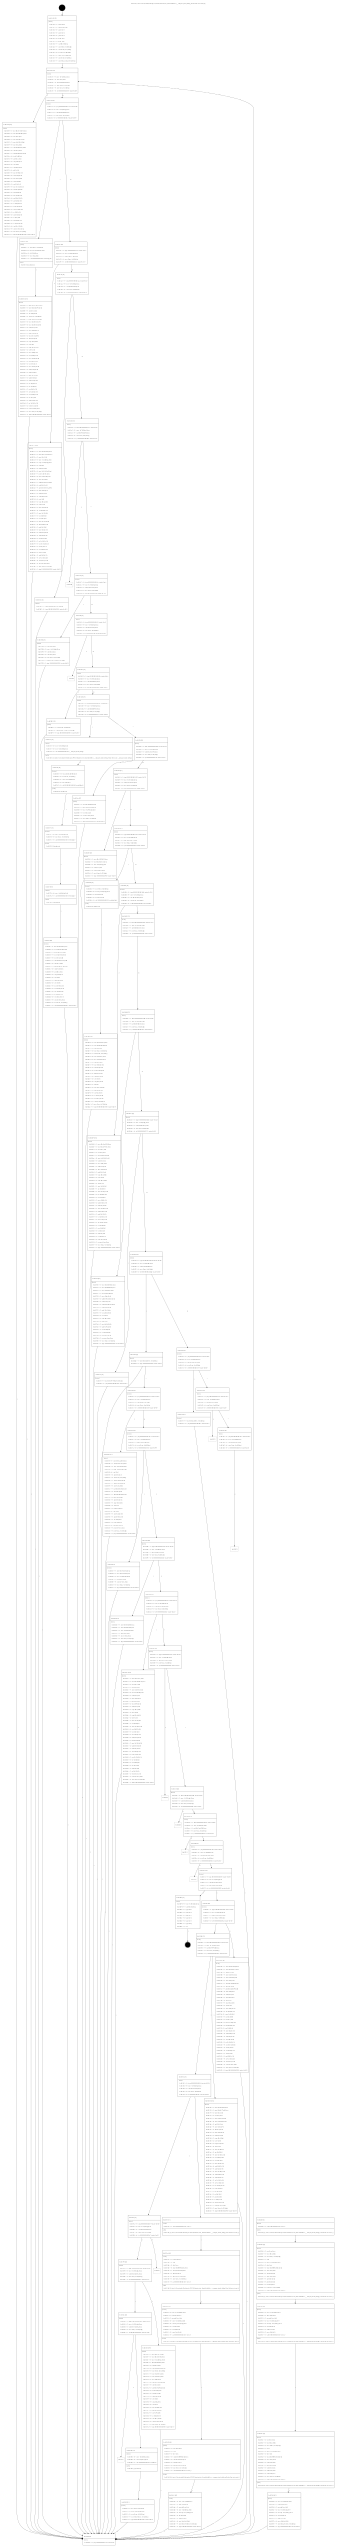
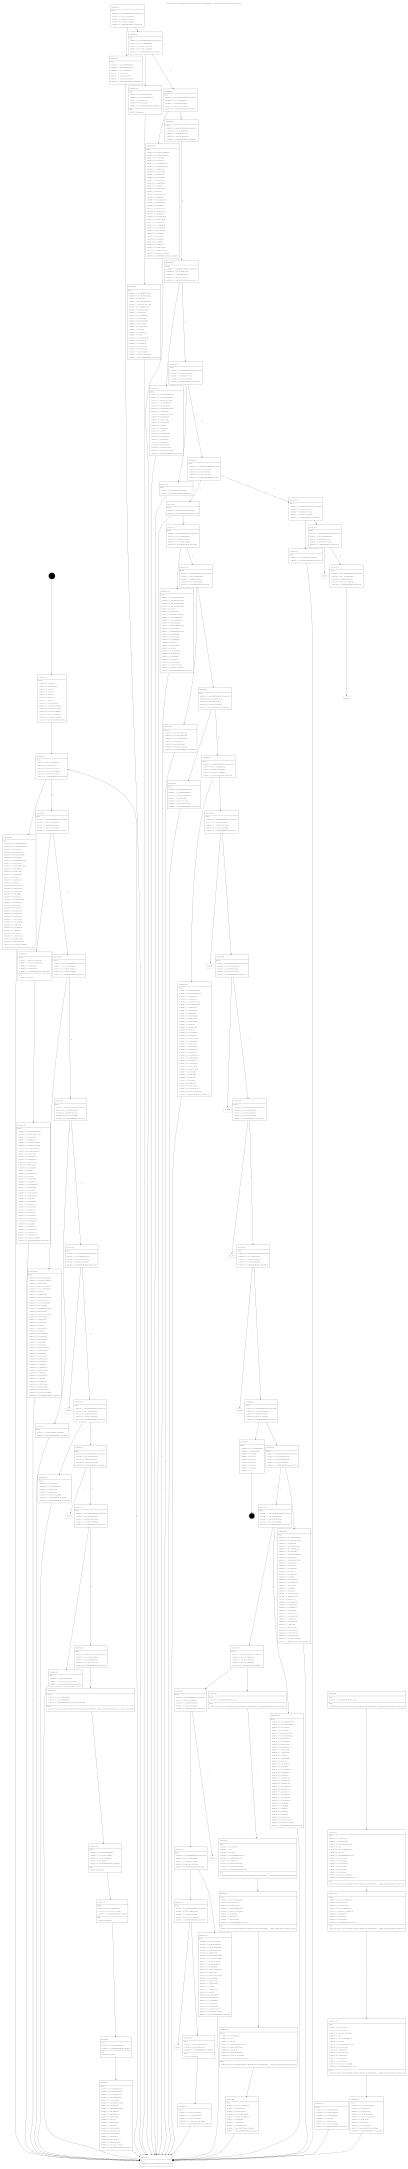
node "0x401d3b [25]": removed
